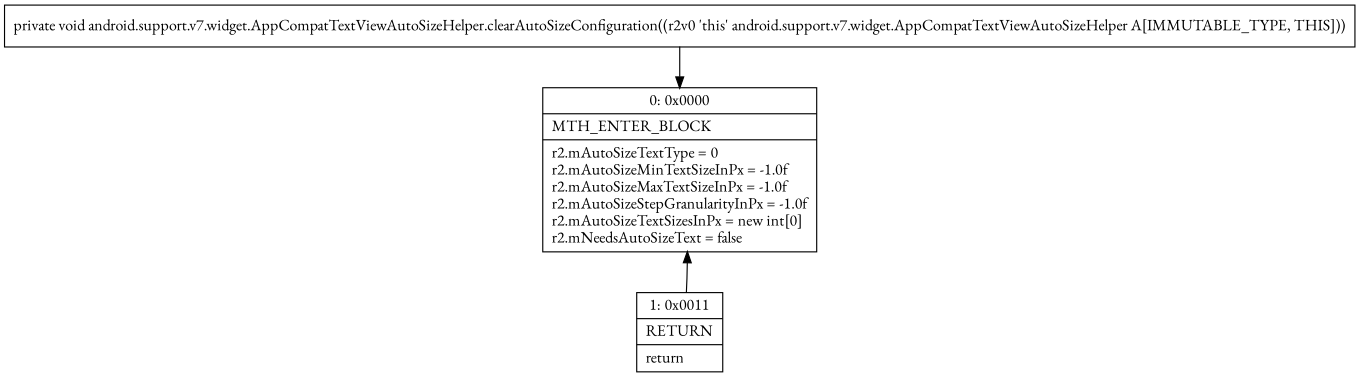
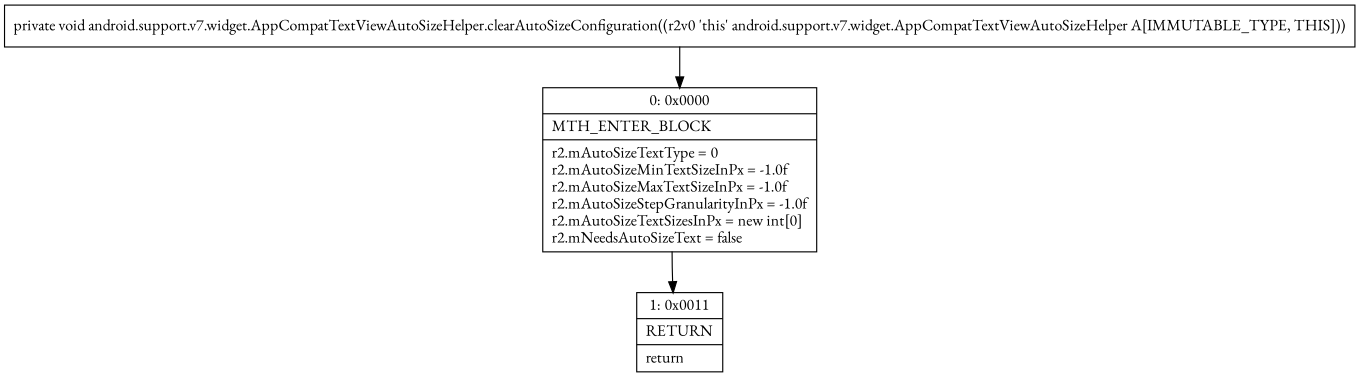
edge "1: 0x0011" -> "0: 0x0000": reversed
